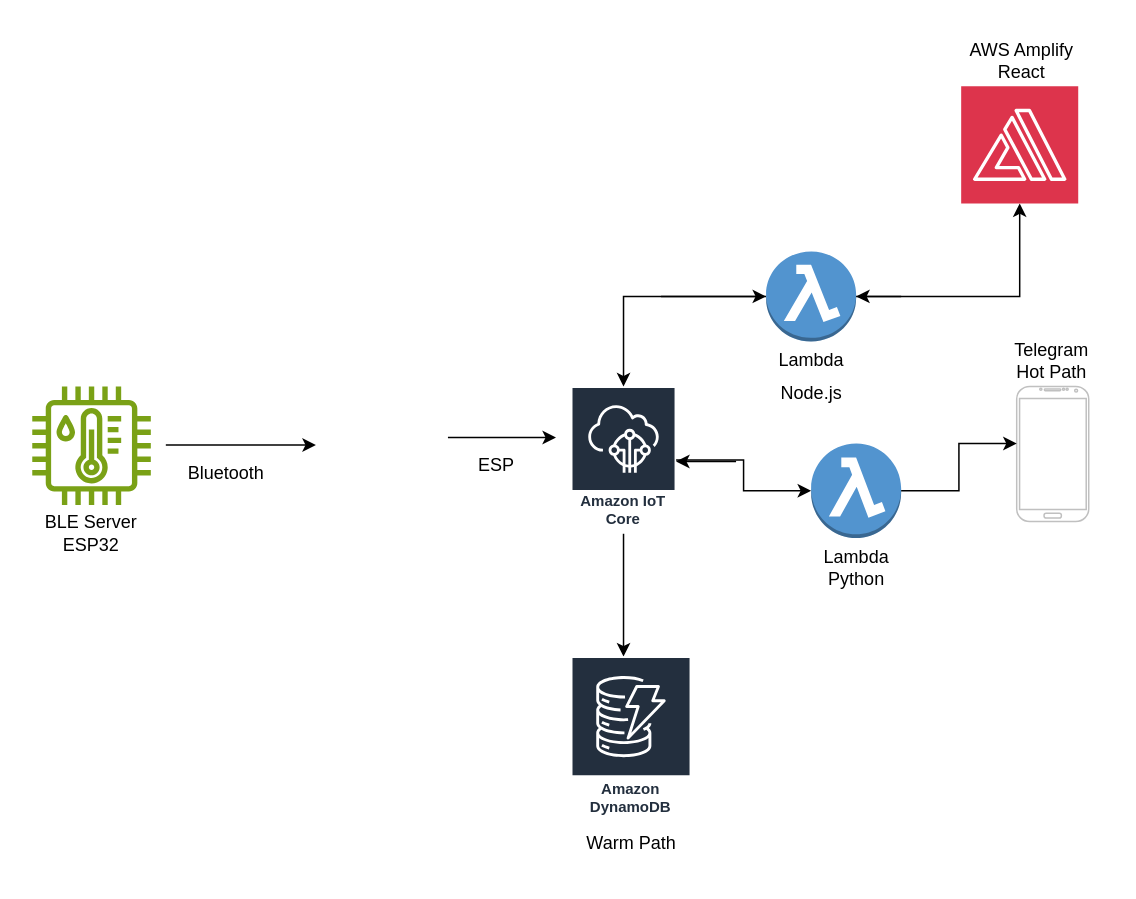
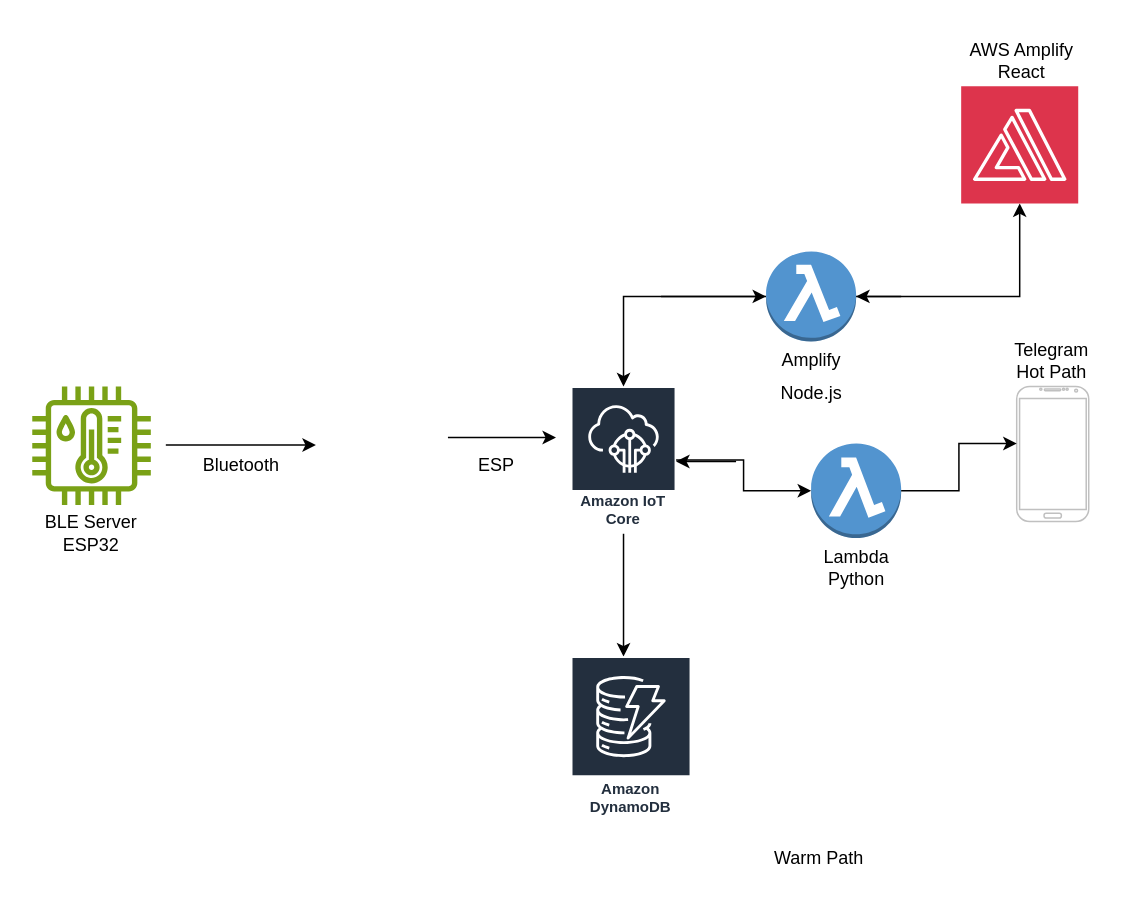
node "Lambda": label "Lambda" -> "Amplify"
node "Bluetooth": moved (226, 473) -> (241, 466)
node "Warm Path": moved (631, 844) -> (818, 859)
